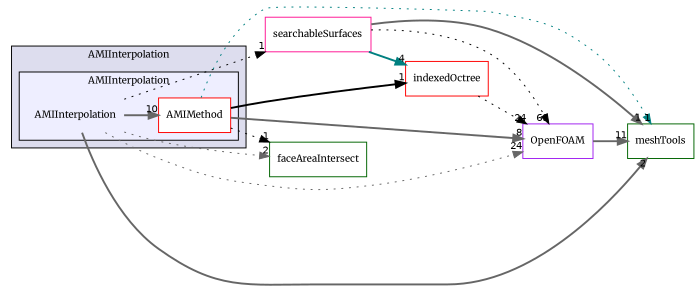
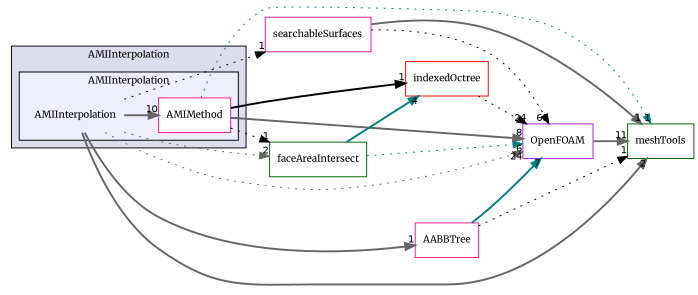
edge "searchableSurfaces" -> "indexedOctree": now "faceAreaIntersect" -> "indexedOctree"
node "AMIMethod": color red -> deeppink
edge "faceAreaIntersect" -> "OpenFOAM": added
node "AABBTree": added
